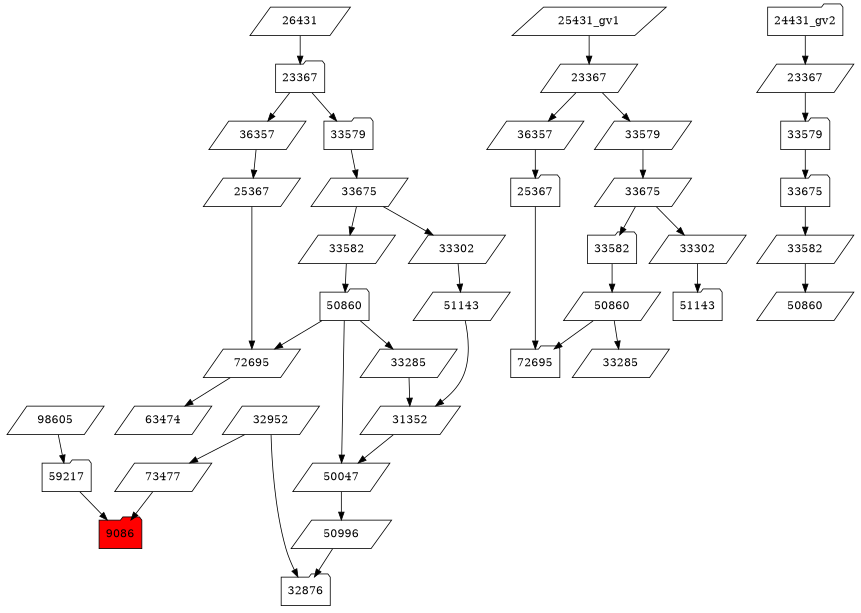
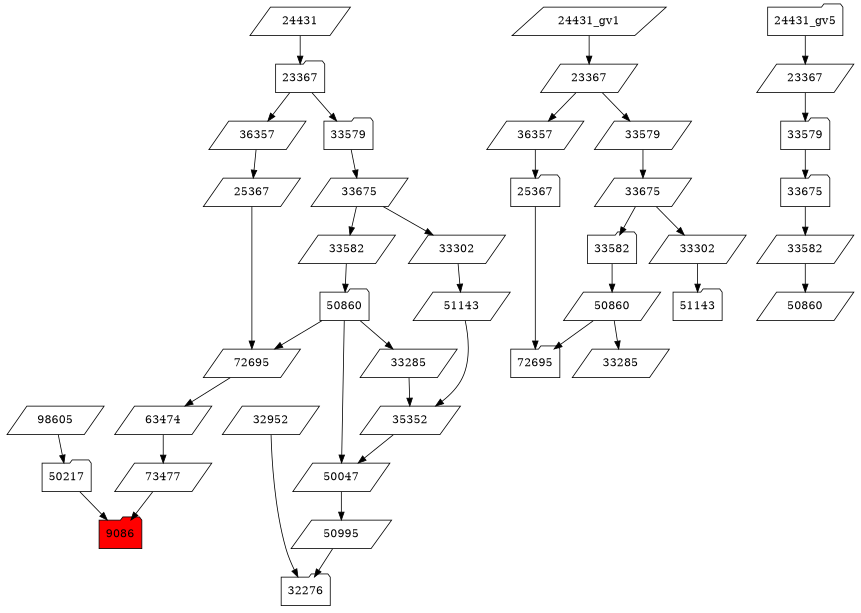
node "26431": label "26431" -> "24431"
node "25431_gv1": label "25431_gv1" -> "24431_gv1"
node "24431_gv2": label "24431_gv2" -> "24431_gv5"
node "31352": label "31352" -> "35352"
edge "32952" -> "73477": now "63474" -> "73477"
node "59217": label "59217" -> "50217"
node "50996": label "50996" -> "50995"
node "32876": label "32876" -> "32276"
